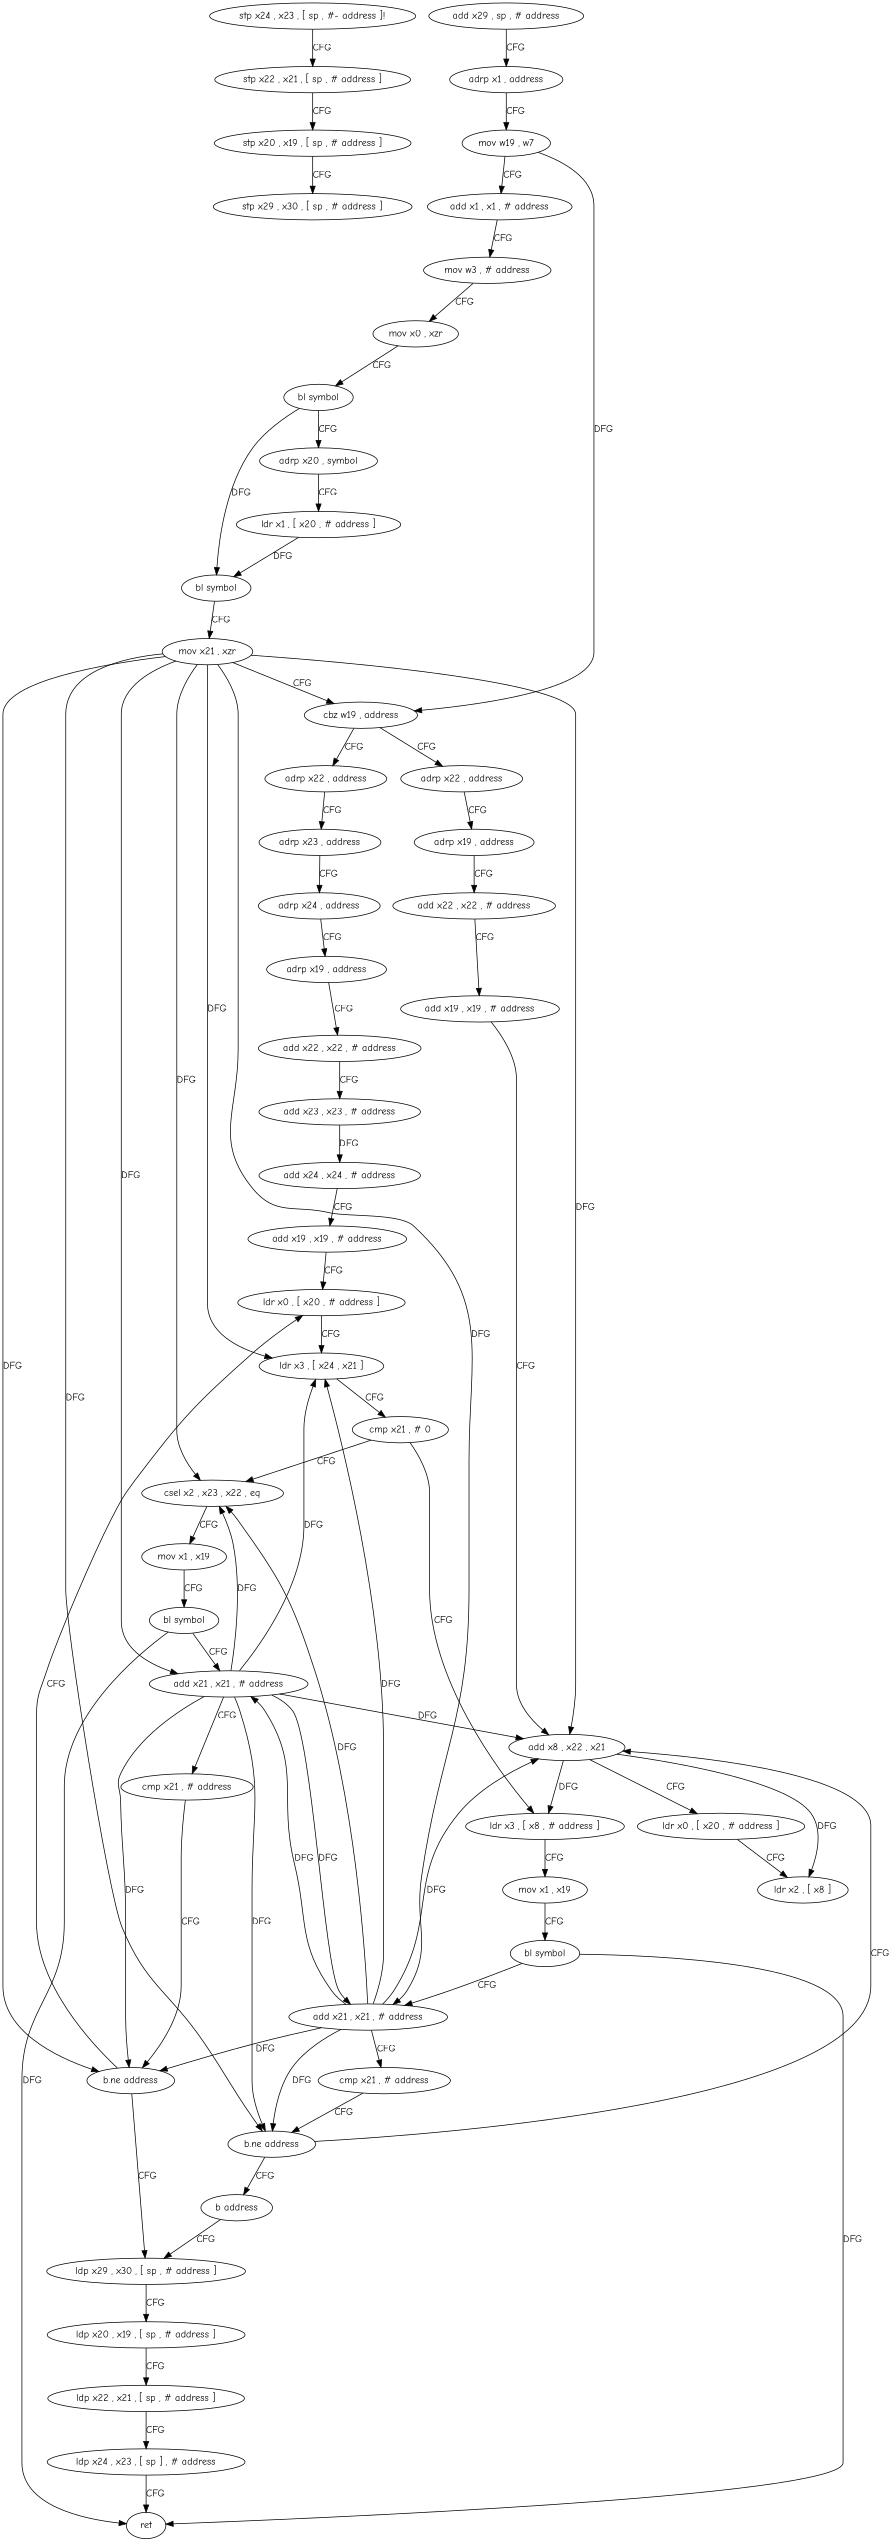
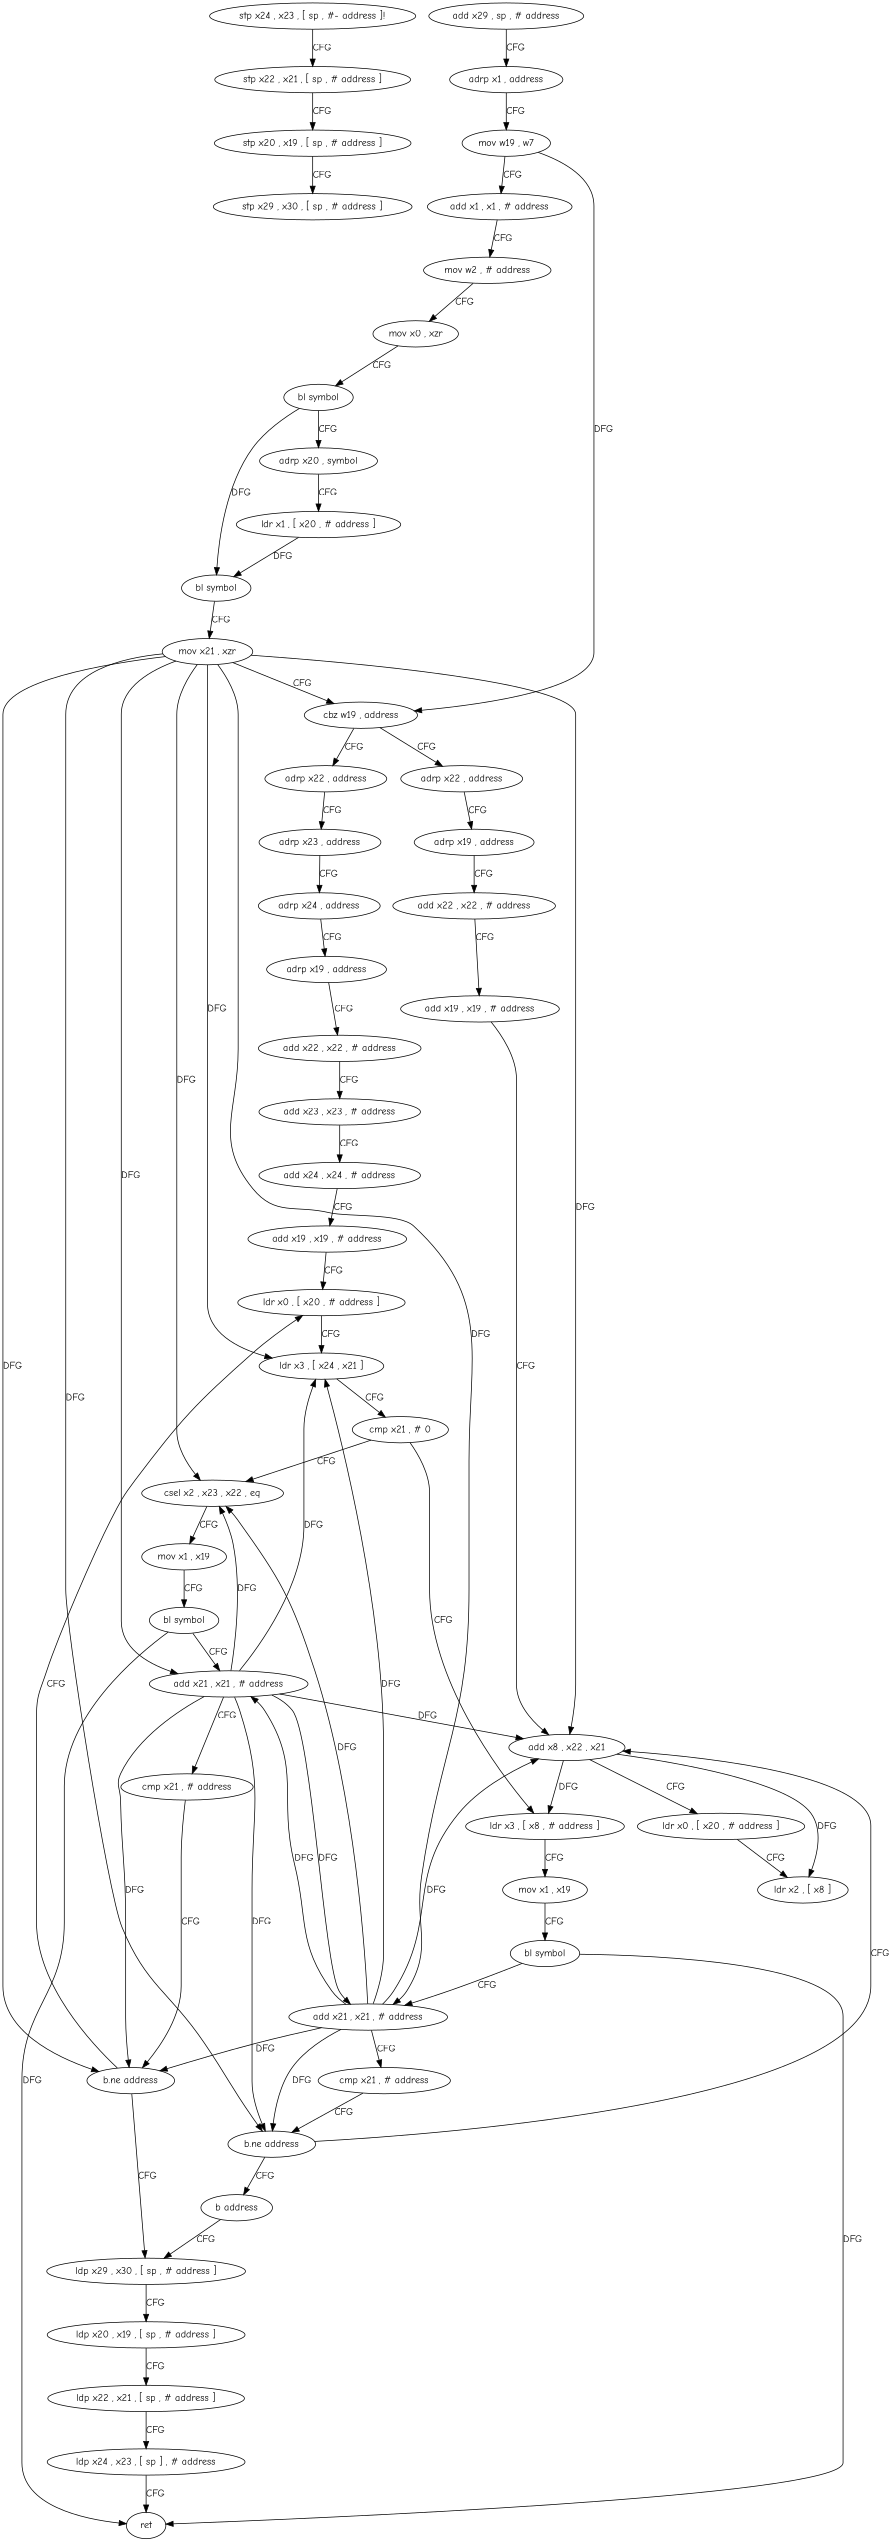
node "mov w3 , # address": label "mov w3 , # address" -> "mov w2 , # address"
edge "add x23 , x23 , # address" -> "add x24 , x24 , # address": label "DFG" -> "CFG"
